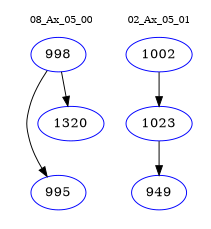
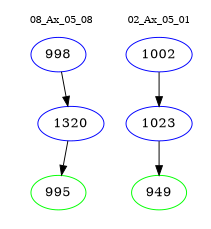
cluster "08_Ax_05_00": label "08_Ax_05_00" -> "08_Ax_05_08"
edge "998" -> "995": now "1320" -> "995"
node "995": color blue -> green
node "949": color blue -> green
